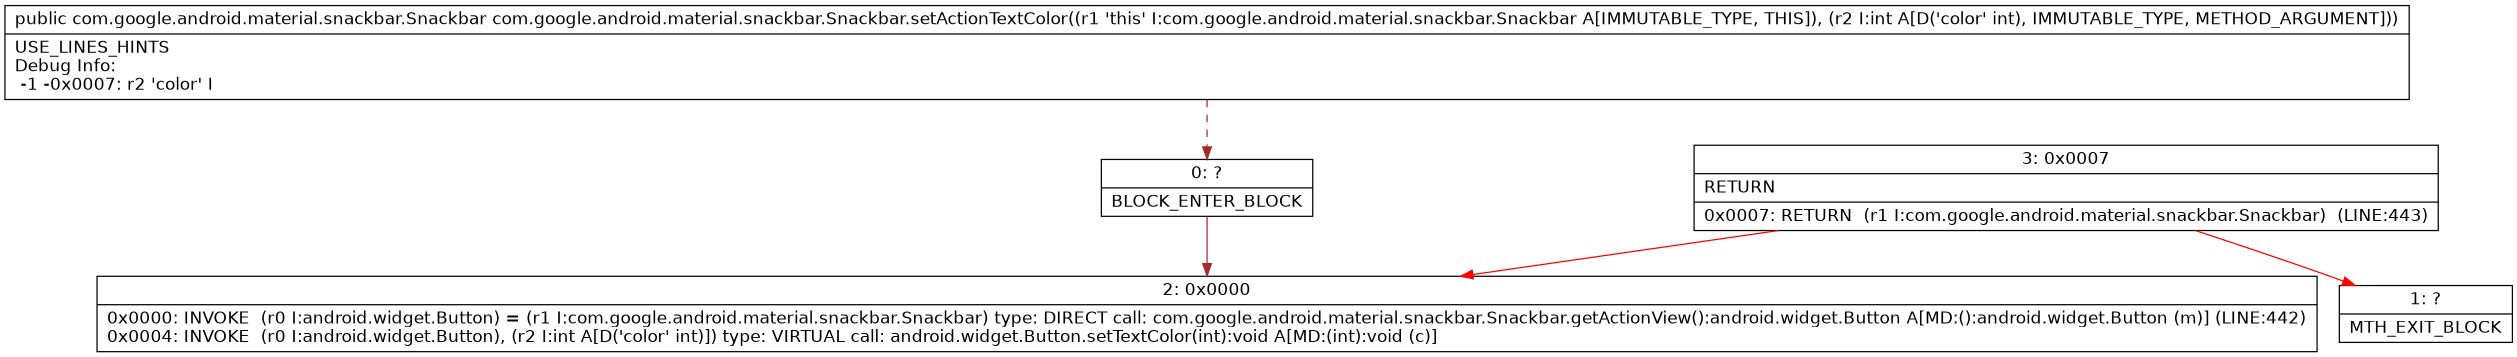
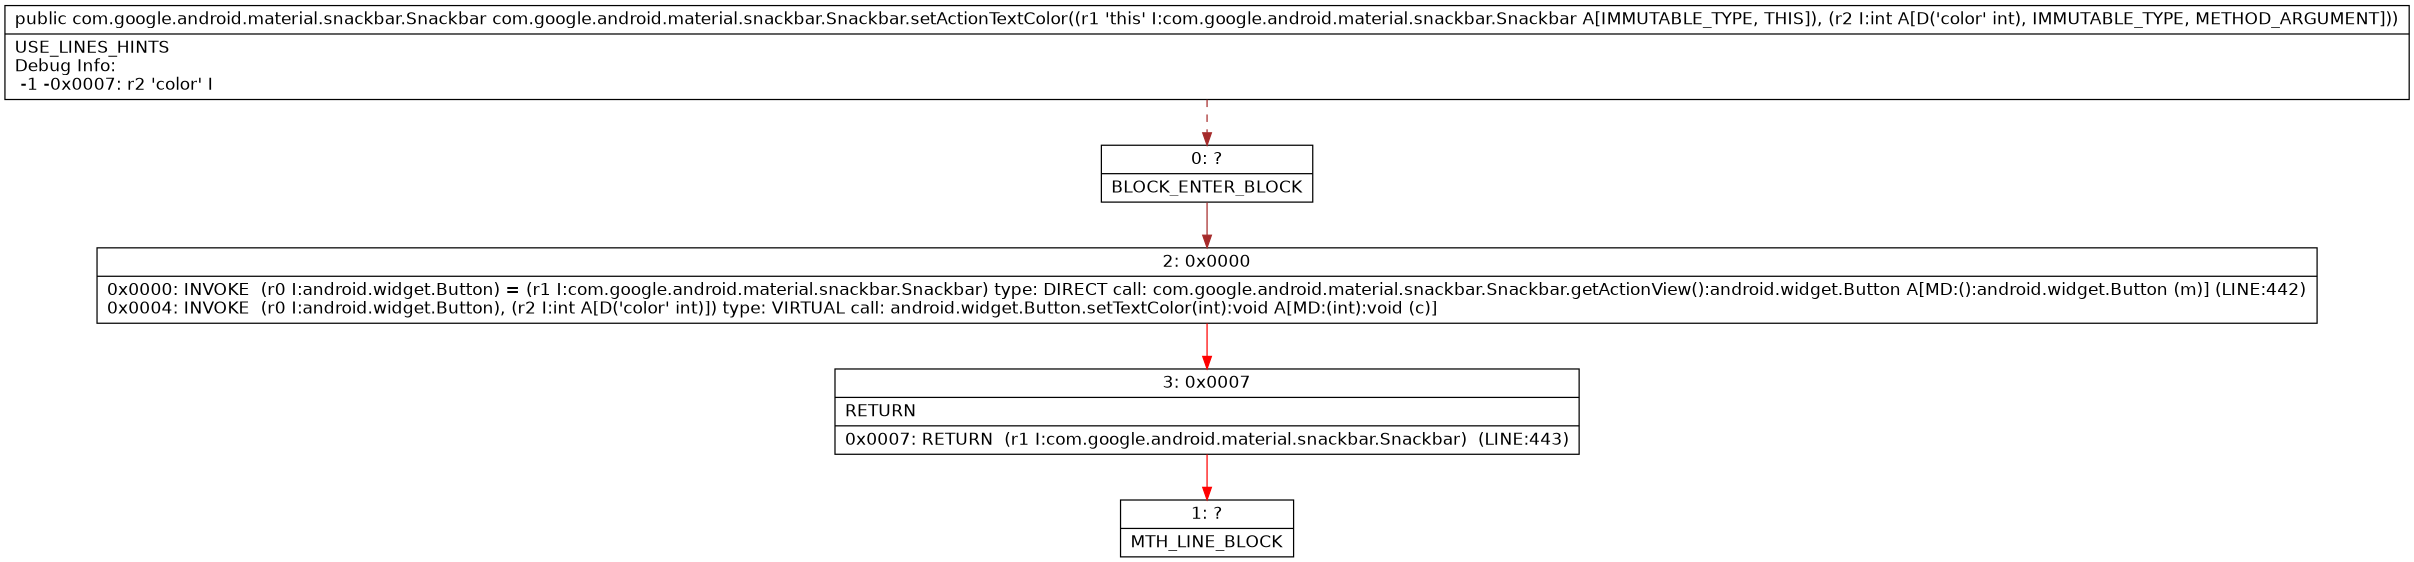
edge "3: 0x0007" -> "2: 0x0000": reversed
node "1: ?": text "MTH_EXIT_BLOCK" -> "MTH_LINE_BLOCK"
